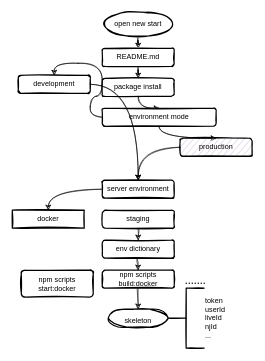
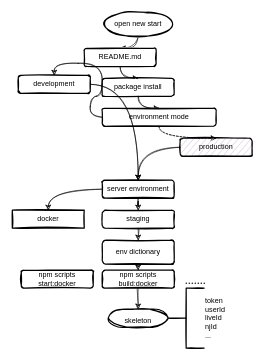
node "README.md": moved (138, 57) -> (120, 57)
edge "environment mode" -> "production": style solid -> dashed
edge "server environment" -> "staging": added
node "env dictionary": size 72x18 -> 72x24
node "npm scripts start:docker": size 72x27 -> 72x18
